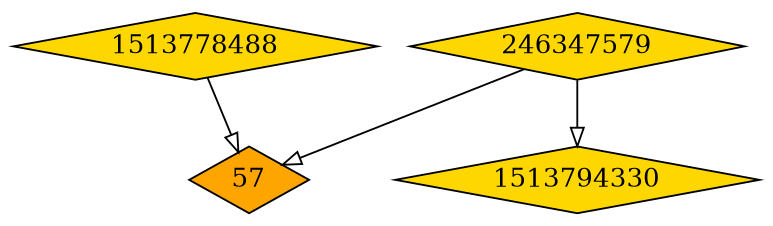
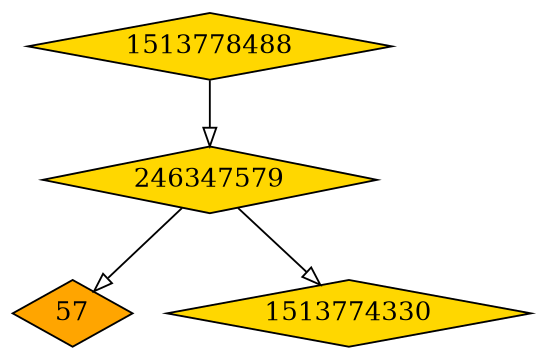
edge "1513778488" -> "57": now "1513778488" -> "246347579"
node "1513794330": label "1513794330" -> "1513774330"
